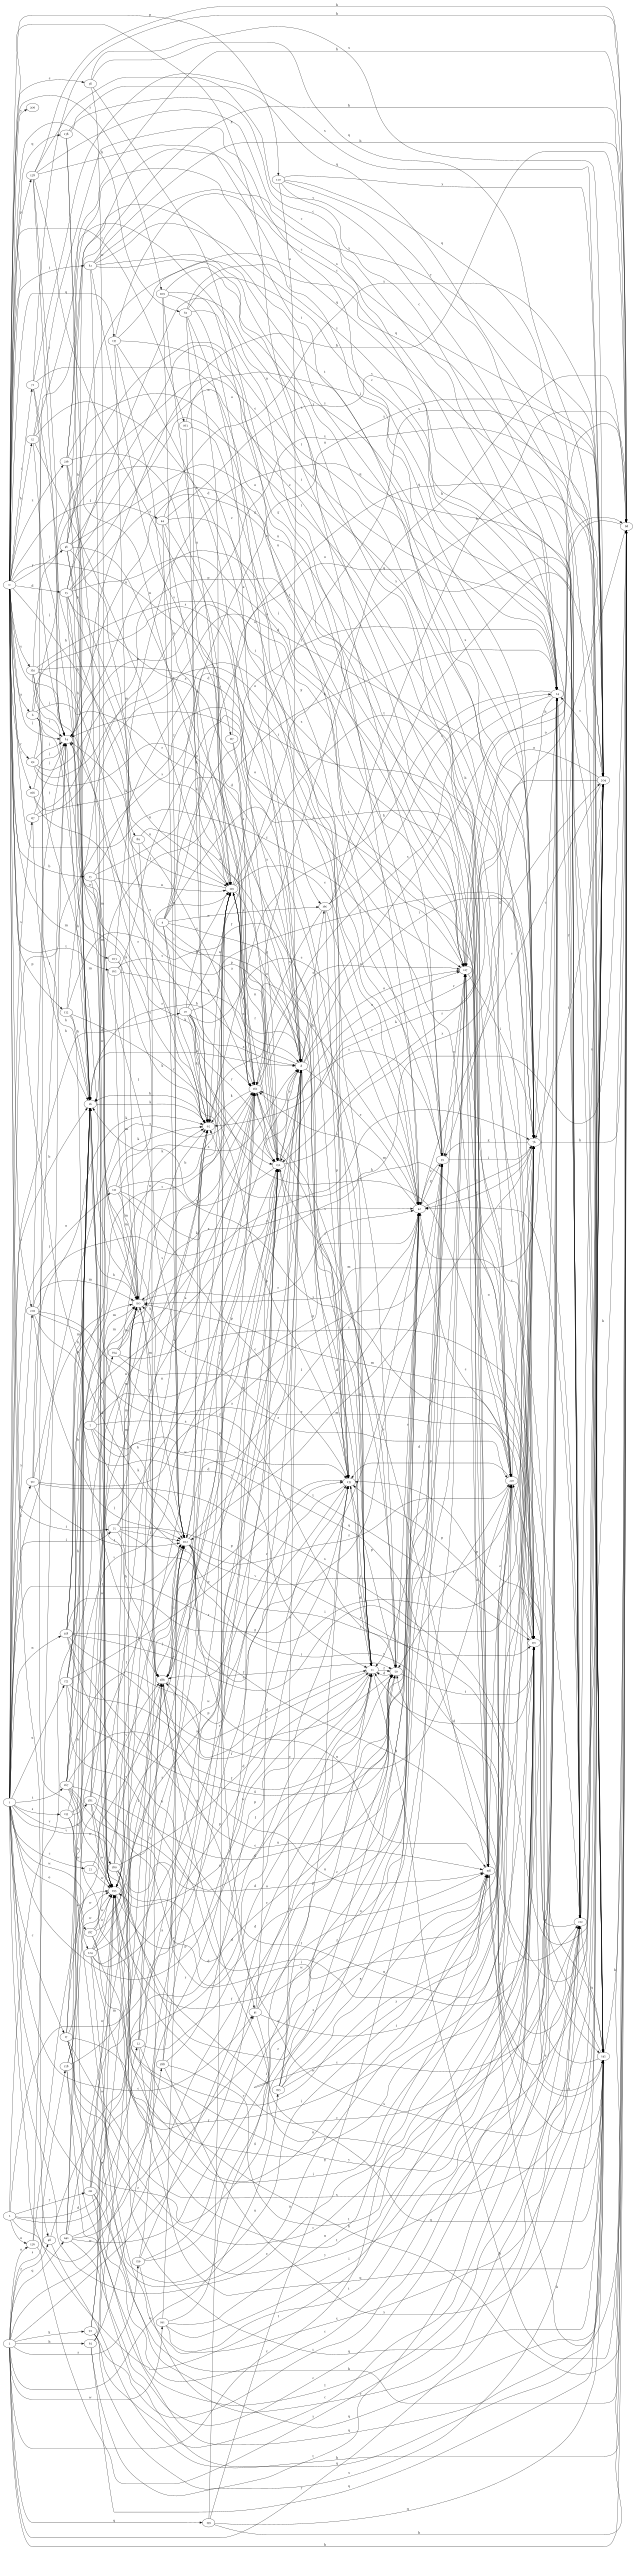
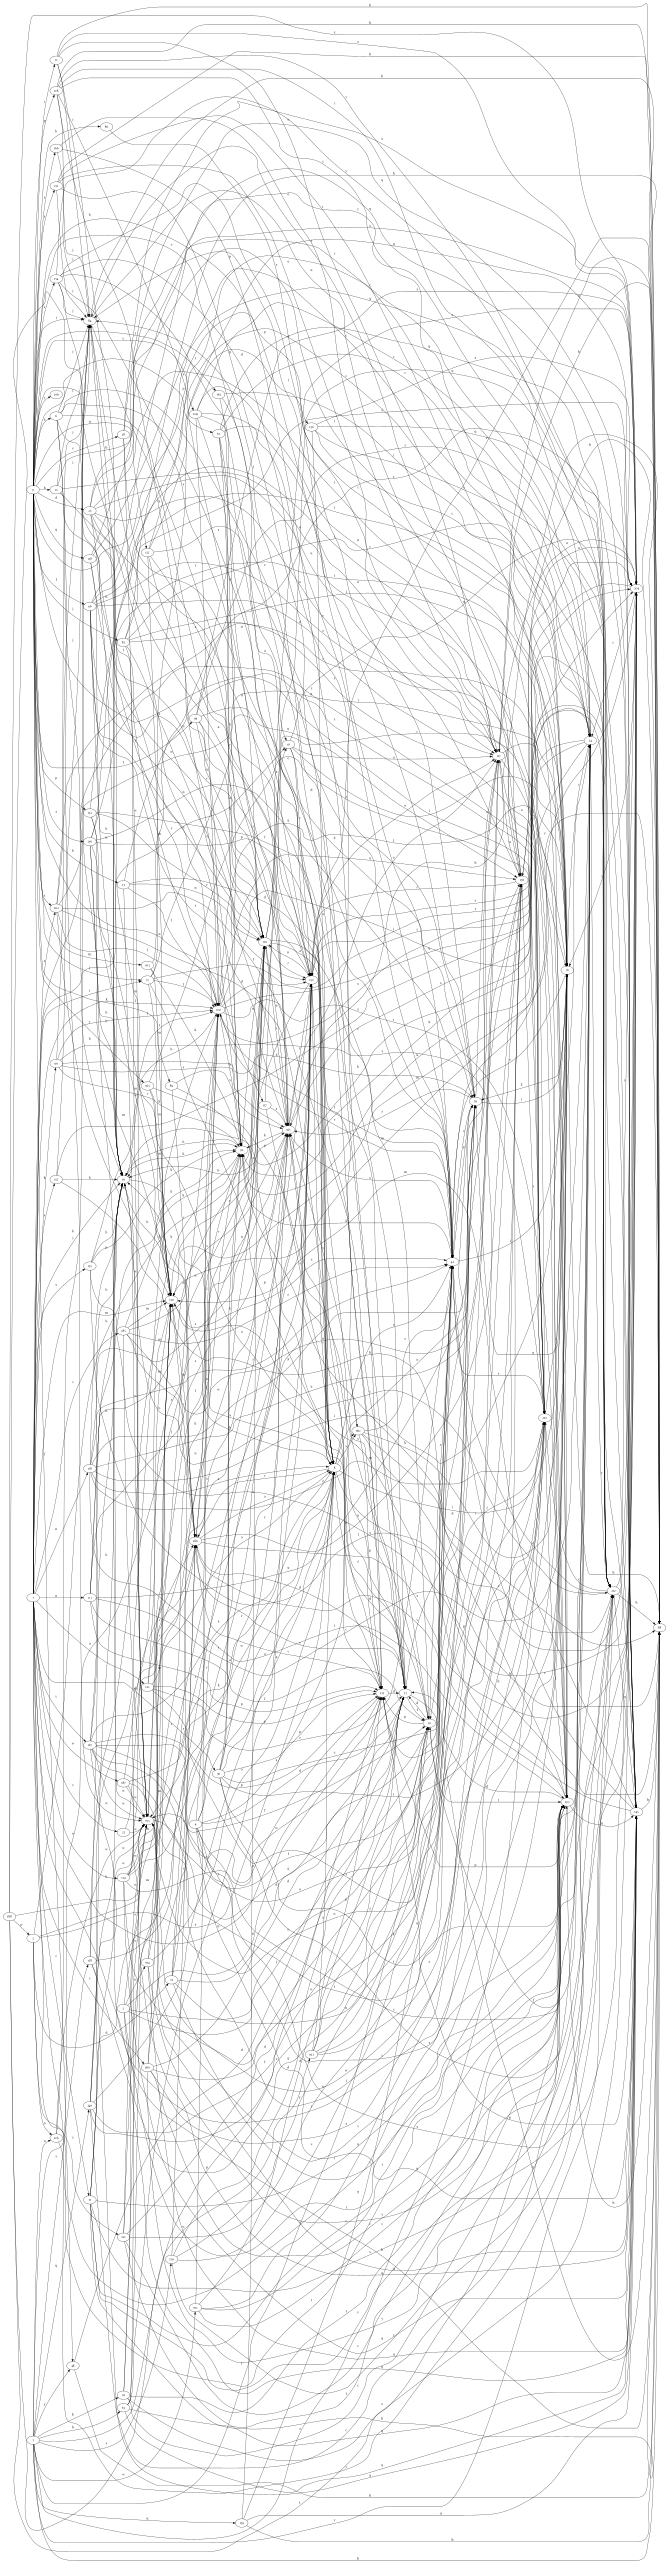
node "86": added
edge "209" -> "24": added, label "c"
edge "170" -> "68": added, label "h"
edge "2" -> "188": reversed
